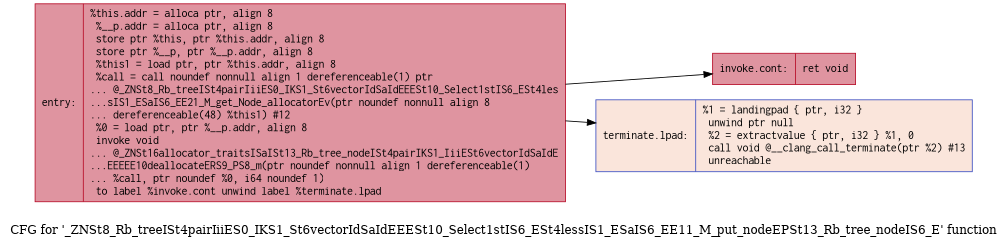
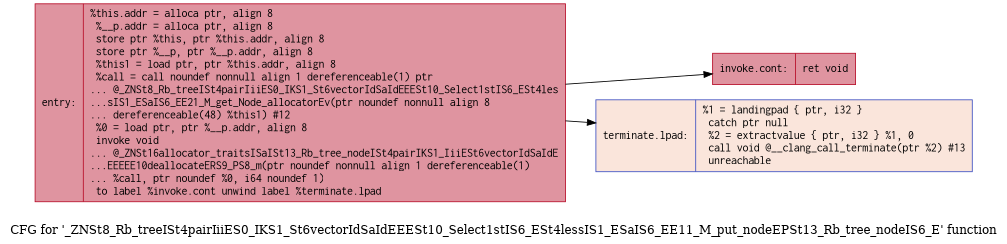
node "terminate.lpad:": text "unwind ptr null" -> "catch ptr null"
